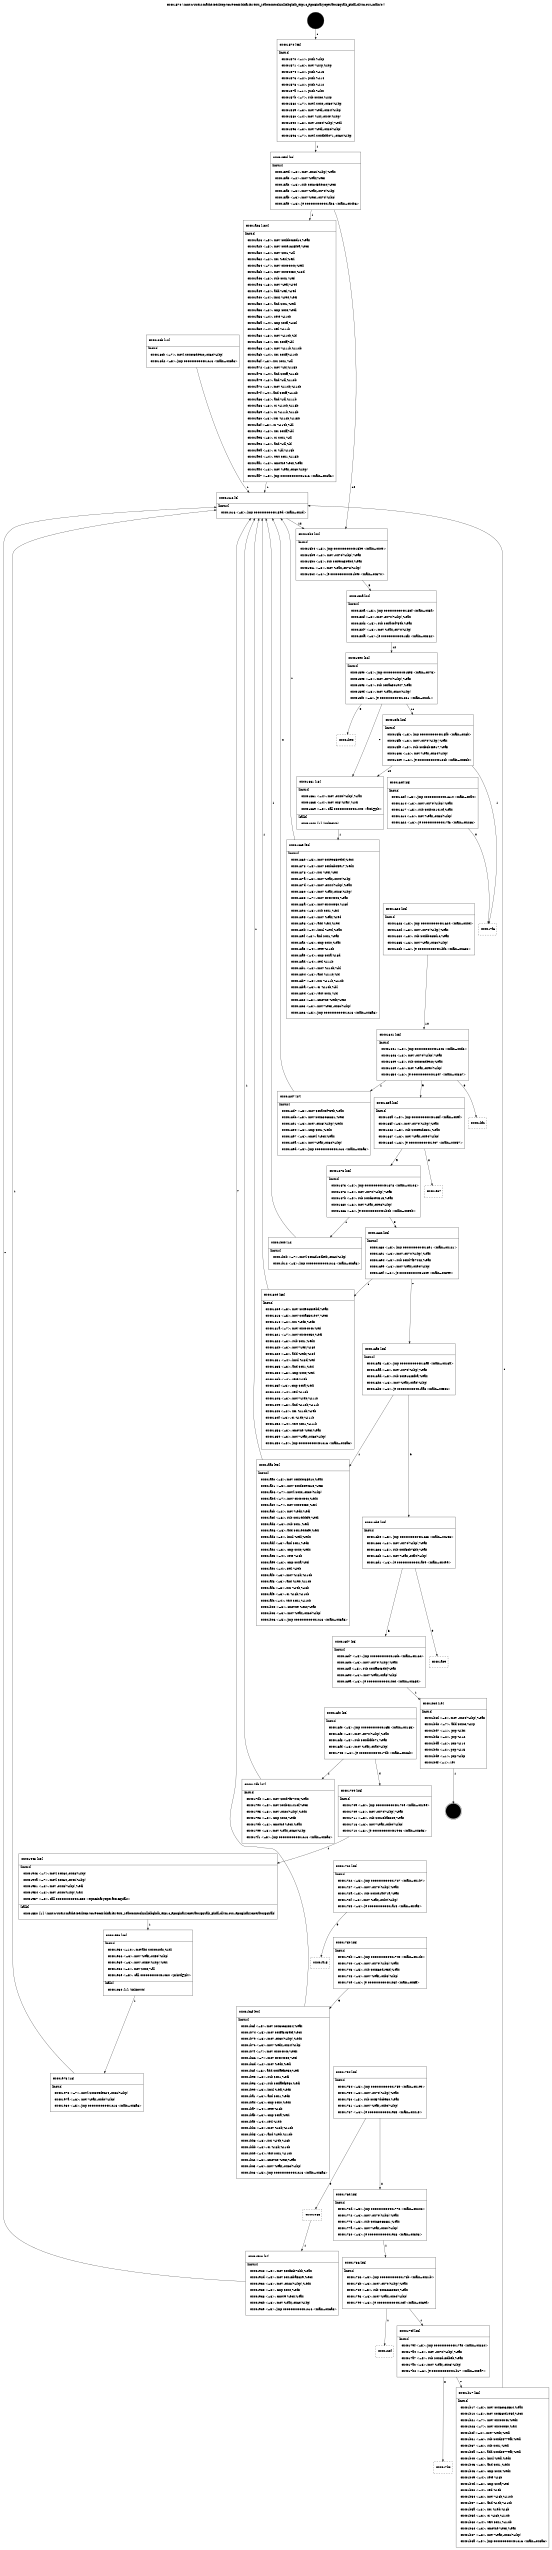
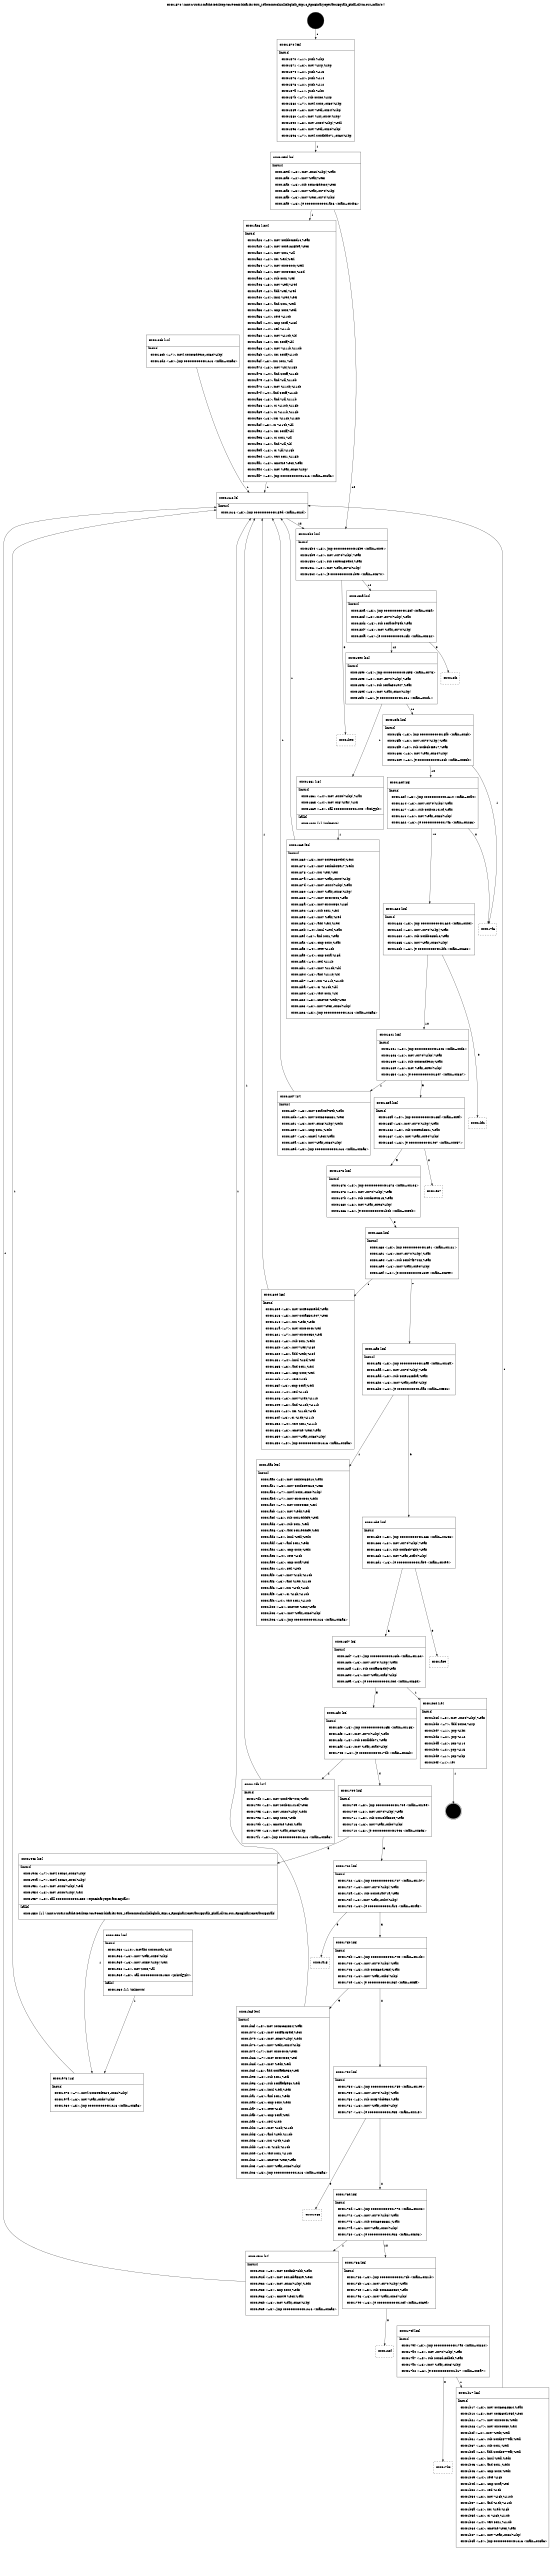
edge "0x4015b4 [22]" -> "0x4015ca [22]": label " 3" -> " 12"
node "0x4018f2": added
edge "0x4015e0 [22]" -> "0x401be0": now "0x4015b4 [22]" -> "0x401be0"
edge "0x4018d7 [27]" -> "0x401c16 [5]": label " 4" -> " 1"
edge "0x4015e0 [22]" -> "0x401861 [13]": label " 7" -> " 1"
edge "0x4015f6 [25]" -> "0x401861 [13]": now "0x4015f6 [25]" -> "0x40160f [25]"
edge "0x40160f [25]" -> "0x401628 [25]": added, label "10"
edge "0x401aac [95]" -> "0x401c16 [5]": removed, label "1"
edge "0x401641 [25]" -> "0x401bfc": now "0x401628 [25]" -> "0x401bfc"
edge "0x401b6f [94]" -> "0x401c16 [5]": label " 7" -> " 1"
edge "0x401928 [27]" -> "0x401c16 [5]": label " 7" -> " 1"
node "0x401b0b [12]": removed
edge "0x4016d7 [25]" -> "0x4016f0 [25]": added, label "5"
edge "0x401709 [25]" -> "0x401722 [25]": added, label "3"
edge "0x401709 [25]" -> "0x401943 [25]": label " 1" -> " 3"
edge "0x401943 [25]" -> "0x40195c [23]": now "0x401943 [25]" -> "0x401973 [18]"
edge "0x401722 [25]" -> "0x40173b [25]": added, label "3"
edge "0x40173b [25]" -> "0x401754 [25]": added, label "2"
edge "0x401985" -> "0x401928 [27]": now "0x40176d [25]" -> "0x401928 [27]"
edge "0x40176d [25]" -> "0x401786 [25]": label " 1" -> " 12"
edge "0x401786 [25]" -> "0x40179f [25]": removed, label "1"
edge "0x401786 [25]" -> "0x401c0f": label " 1" -> " 0"
edge "0x40179f [25]" -> "0x401b17 [88]": label " 7" -> " 1"
